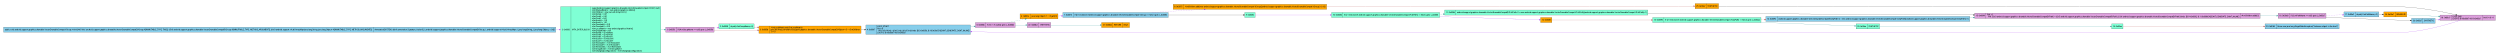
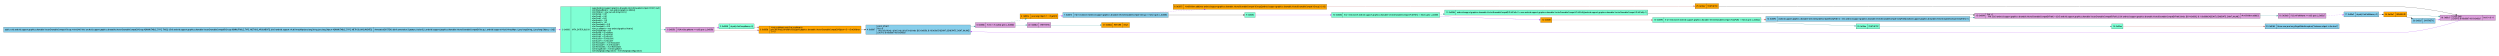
edge "16: 0x00a0" -> "26: 0x00a7": now "24: 0x00a7" -> "26: 0x00a7"
